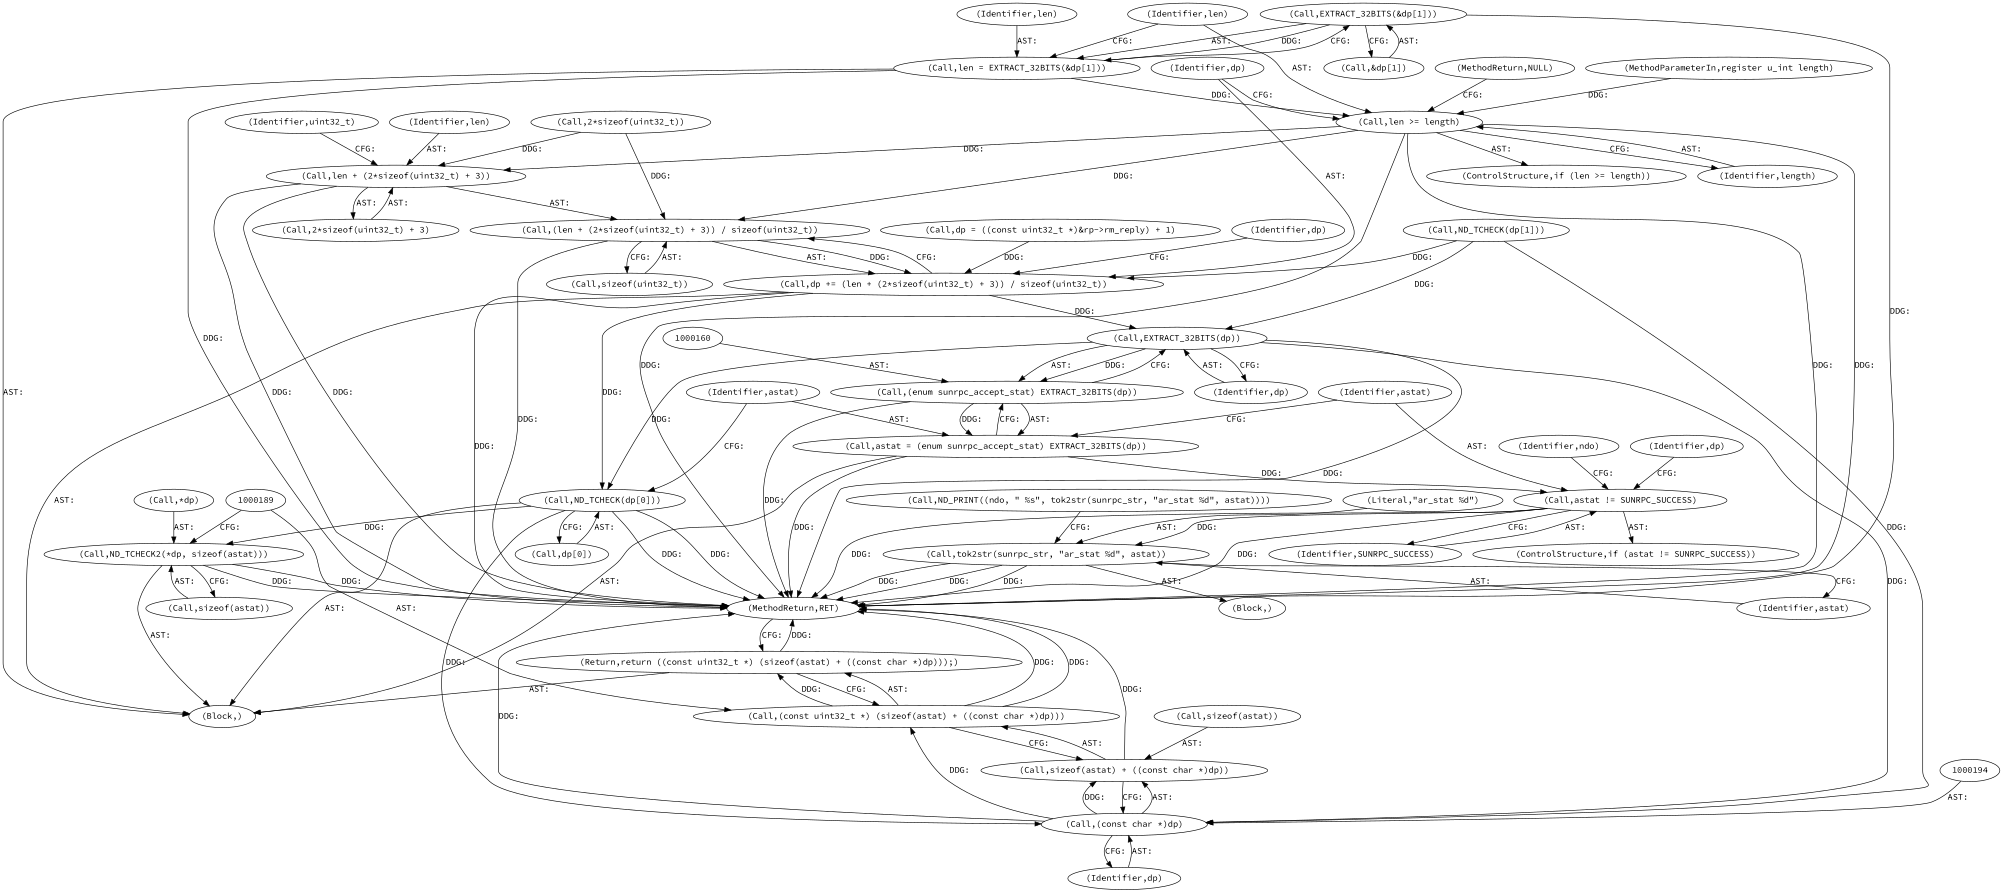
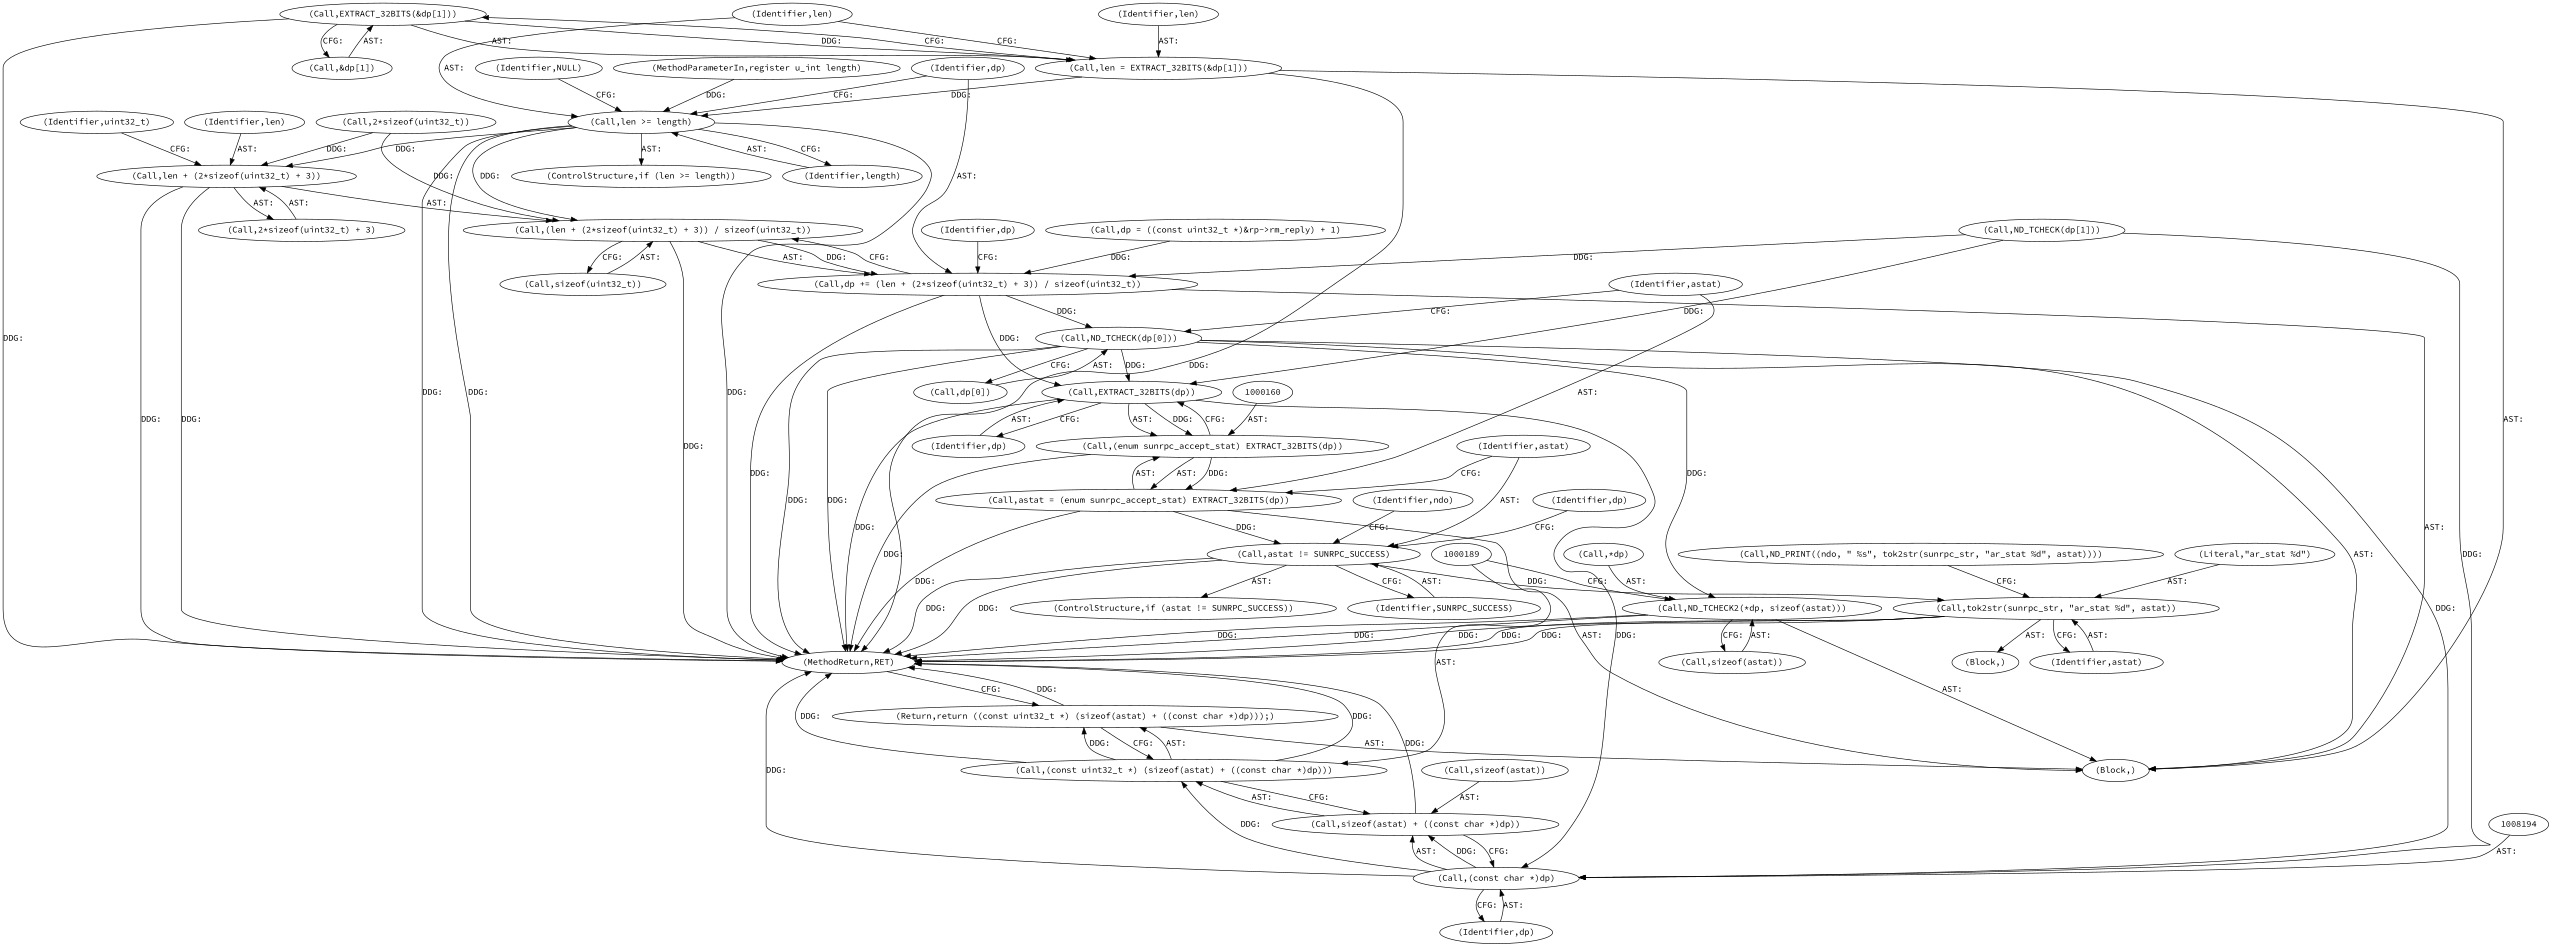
node "(MethodReturn,NULL)": label "(MethodReturn,NULL)" -> "(Identifier,NULL)"
edge "(Call,EXTRACT_32BITS(dp))" -> "(Call,ND_TCHECK(dp[0]))": reversed
edge "(Call,astat = (enum sunrpc_accept_stat) EXTRACT_32BITS(dp))" -> "(Call,(enum sunrpc_accept_stat) EXTRACT_32BITS(dp))": label "CFG: " -> "AST: "
node "1000194": label "1000194" -> "1008194"
